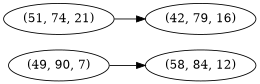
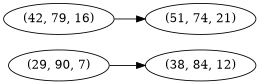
edge "(51, 74, 21)" -> "(42, 79, 16)": reversed
node "(49, 90, 7)": label "(49, 90, 7)" -> "(29, 90, 7)"
node "(58, 84, 12)": label "(58, 84, 12)" -> "(38, 84, 12)"
